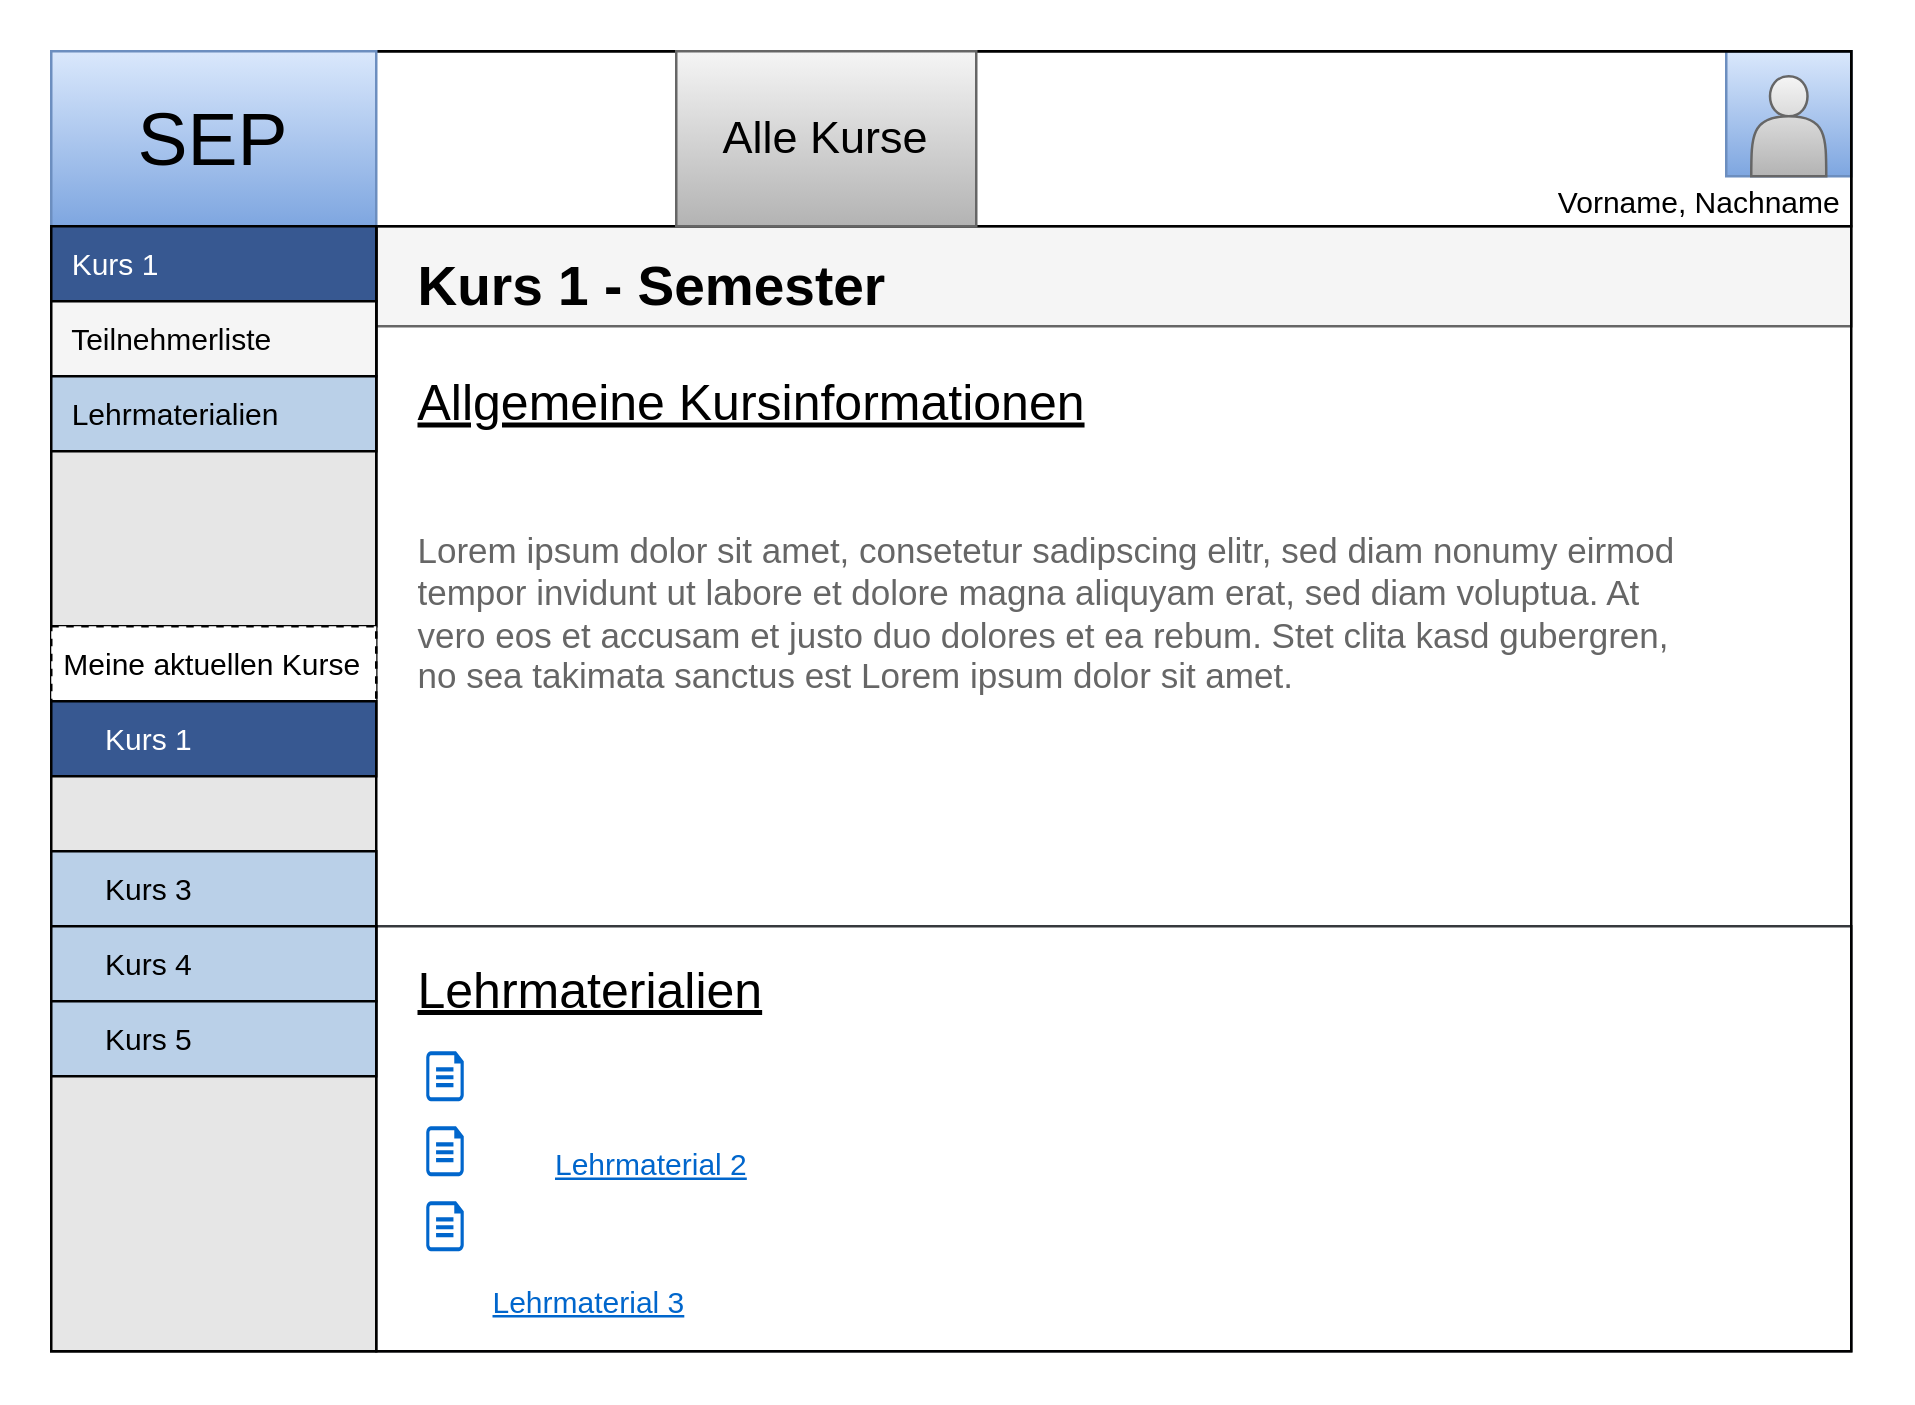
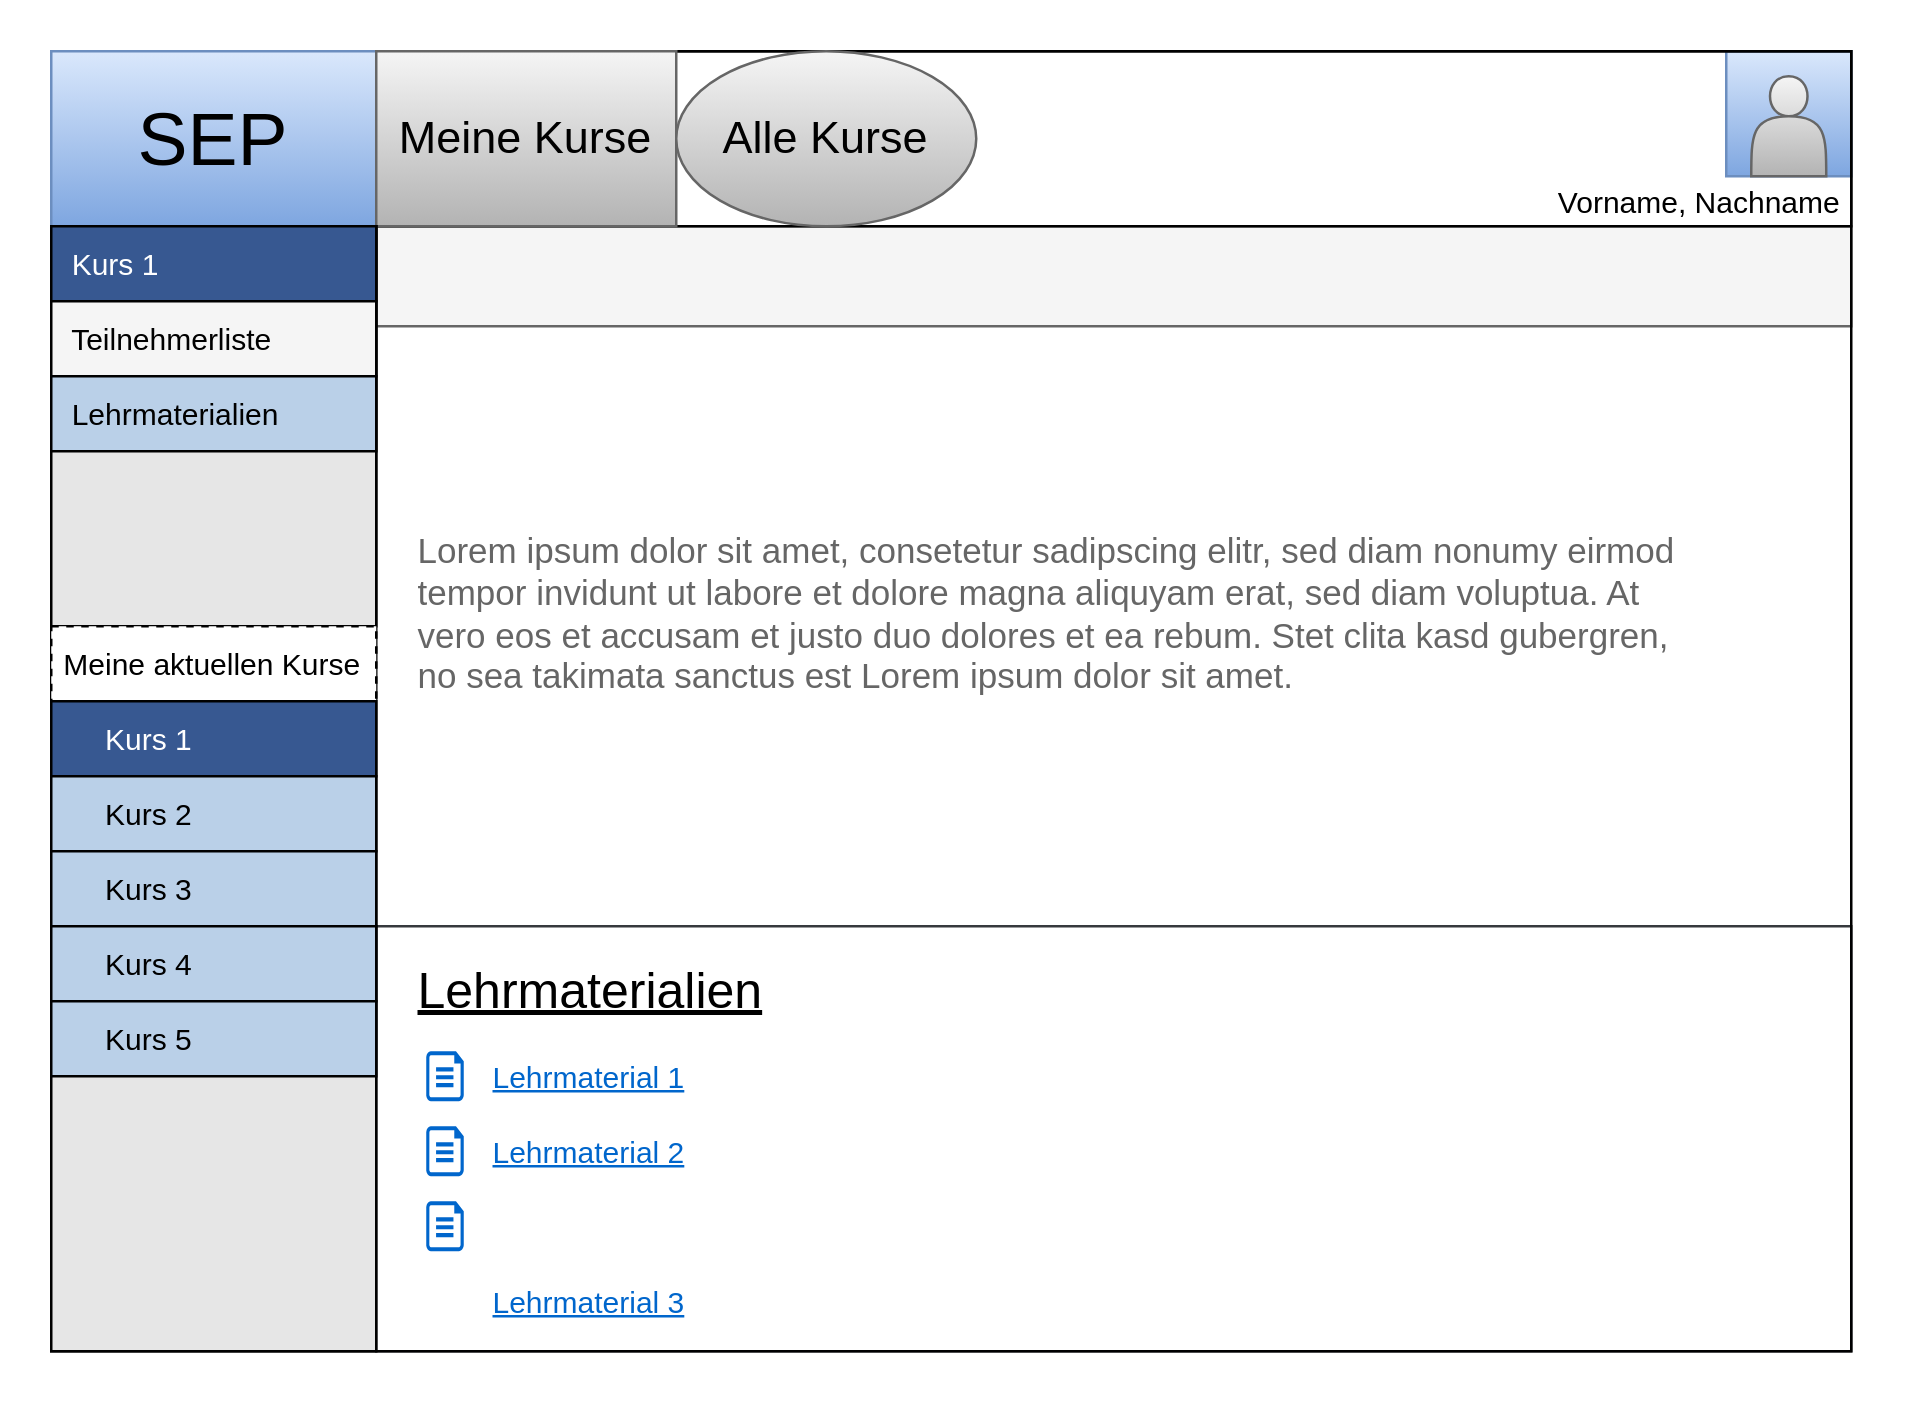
node "Meine Kurse": added
node "Alle Kurse": shape rectangle -> ellipse
node "Kurs 1 - Semester": removed
node "Allgemeine Kursinformationen": removed
node "Kurs 2": added
node "Lehrmaterial 1": added
node "Lehrmaterial 2": moved (664, 1164) -> (601, 1151)
